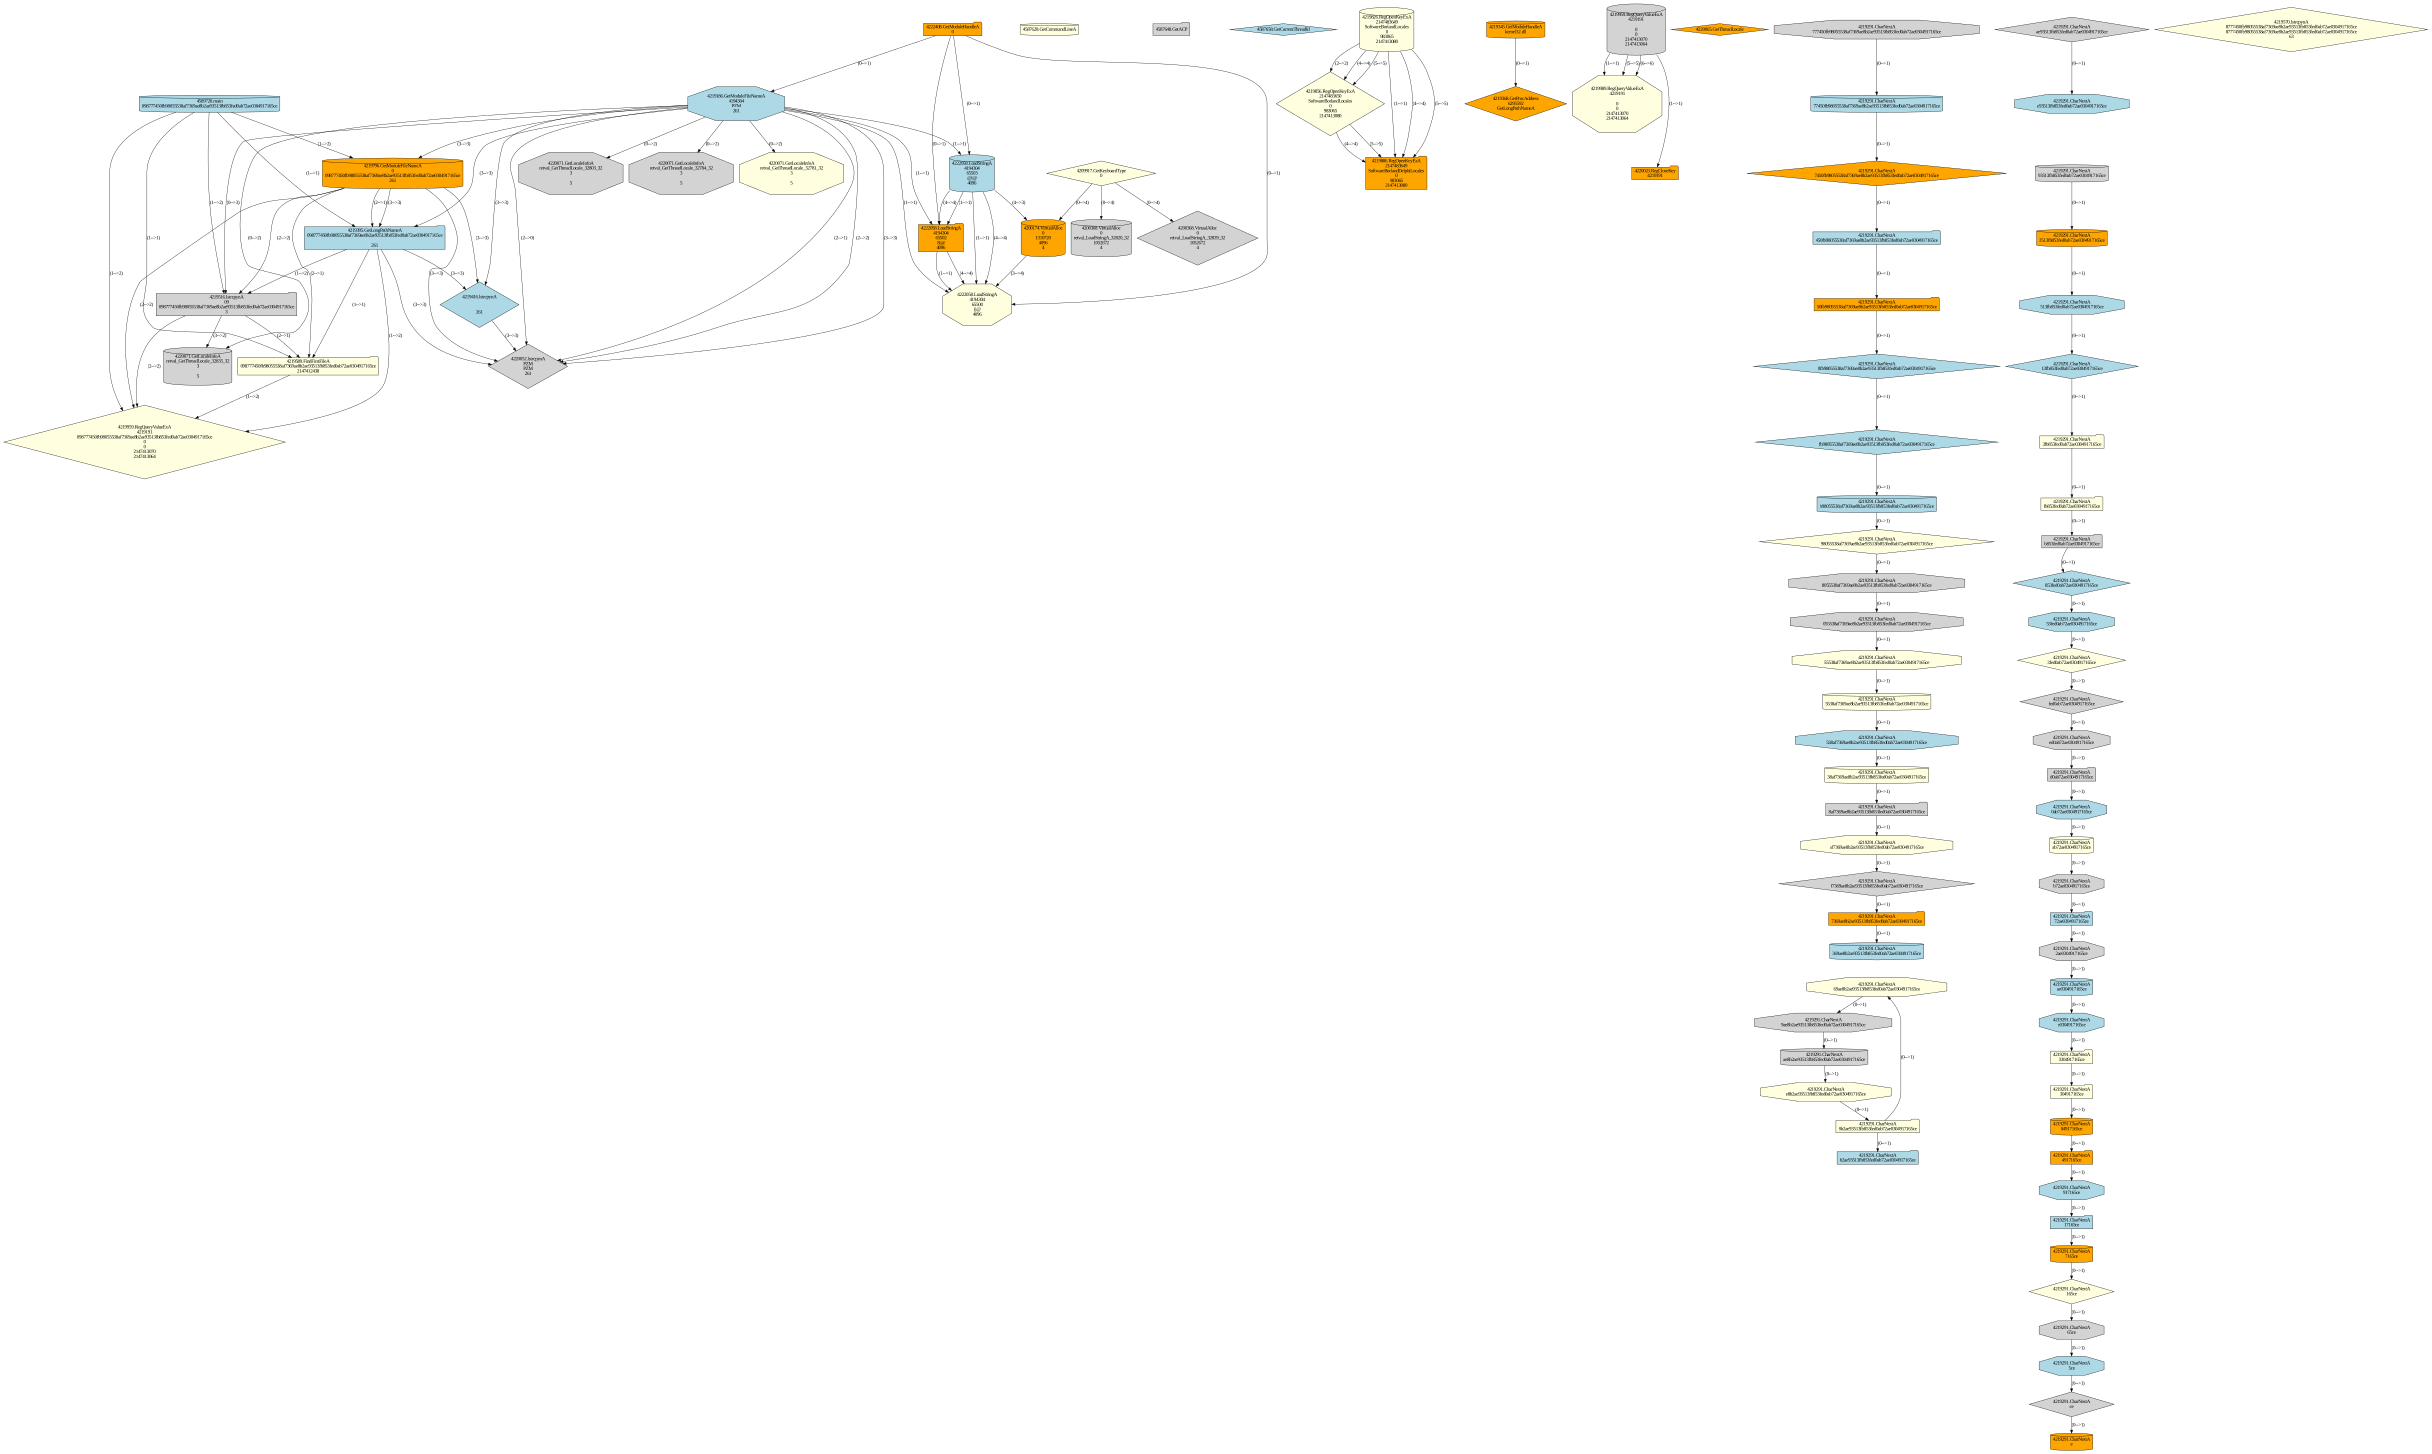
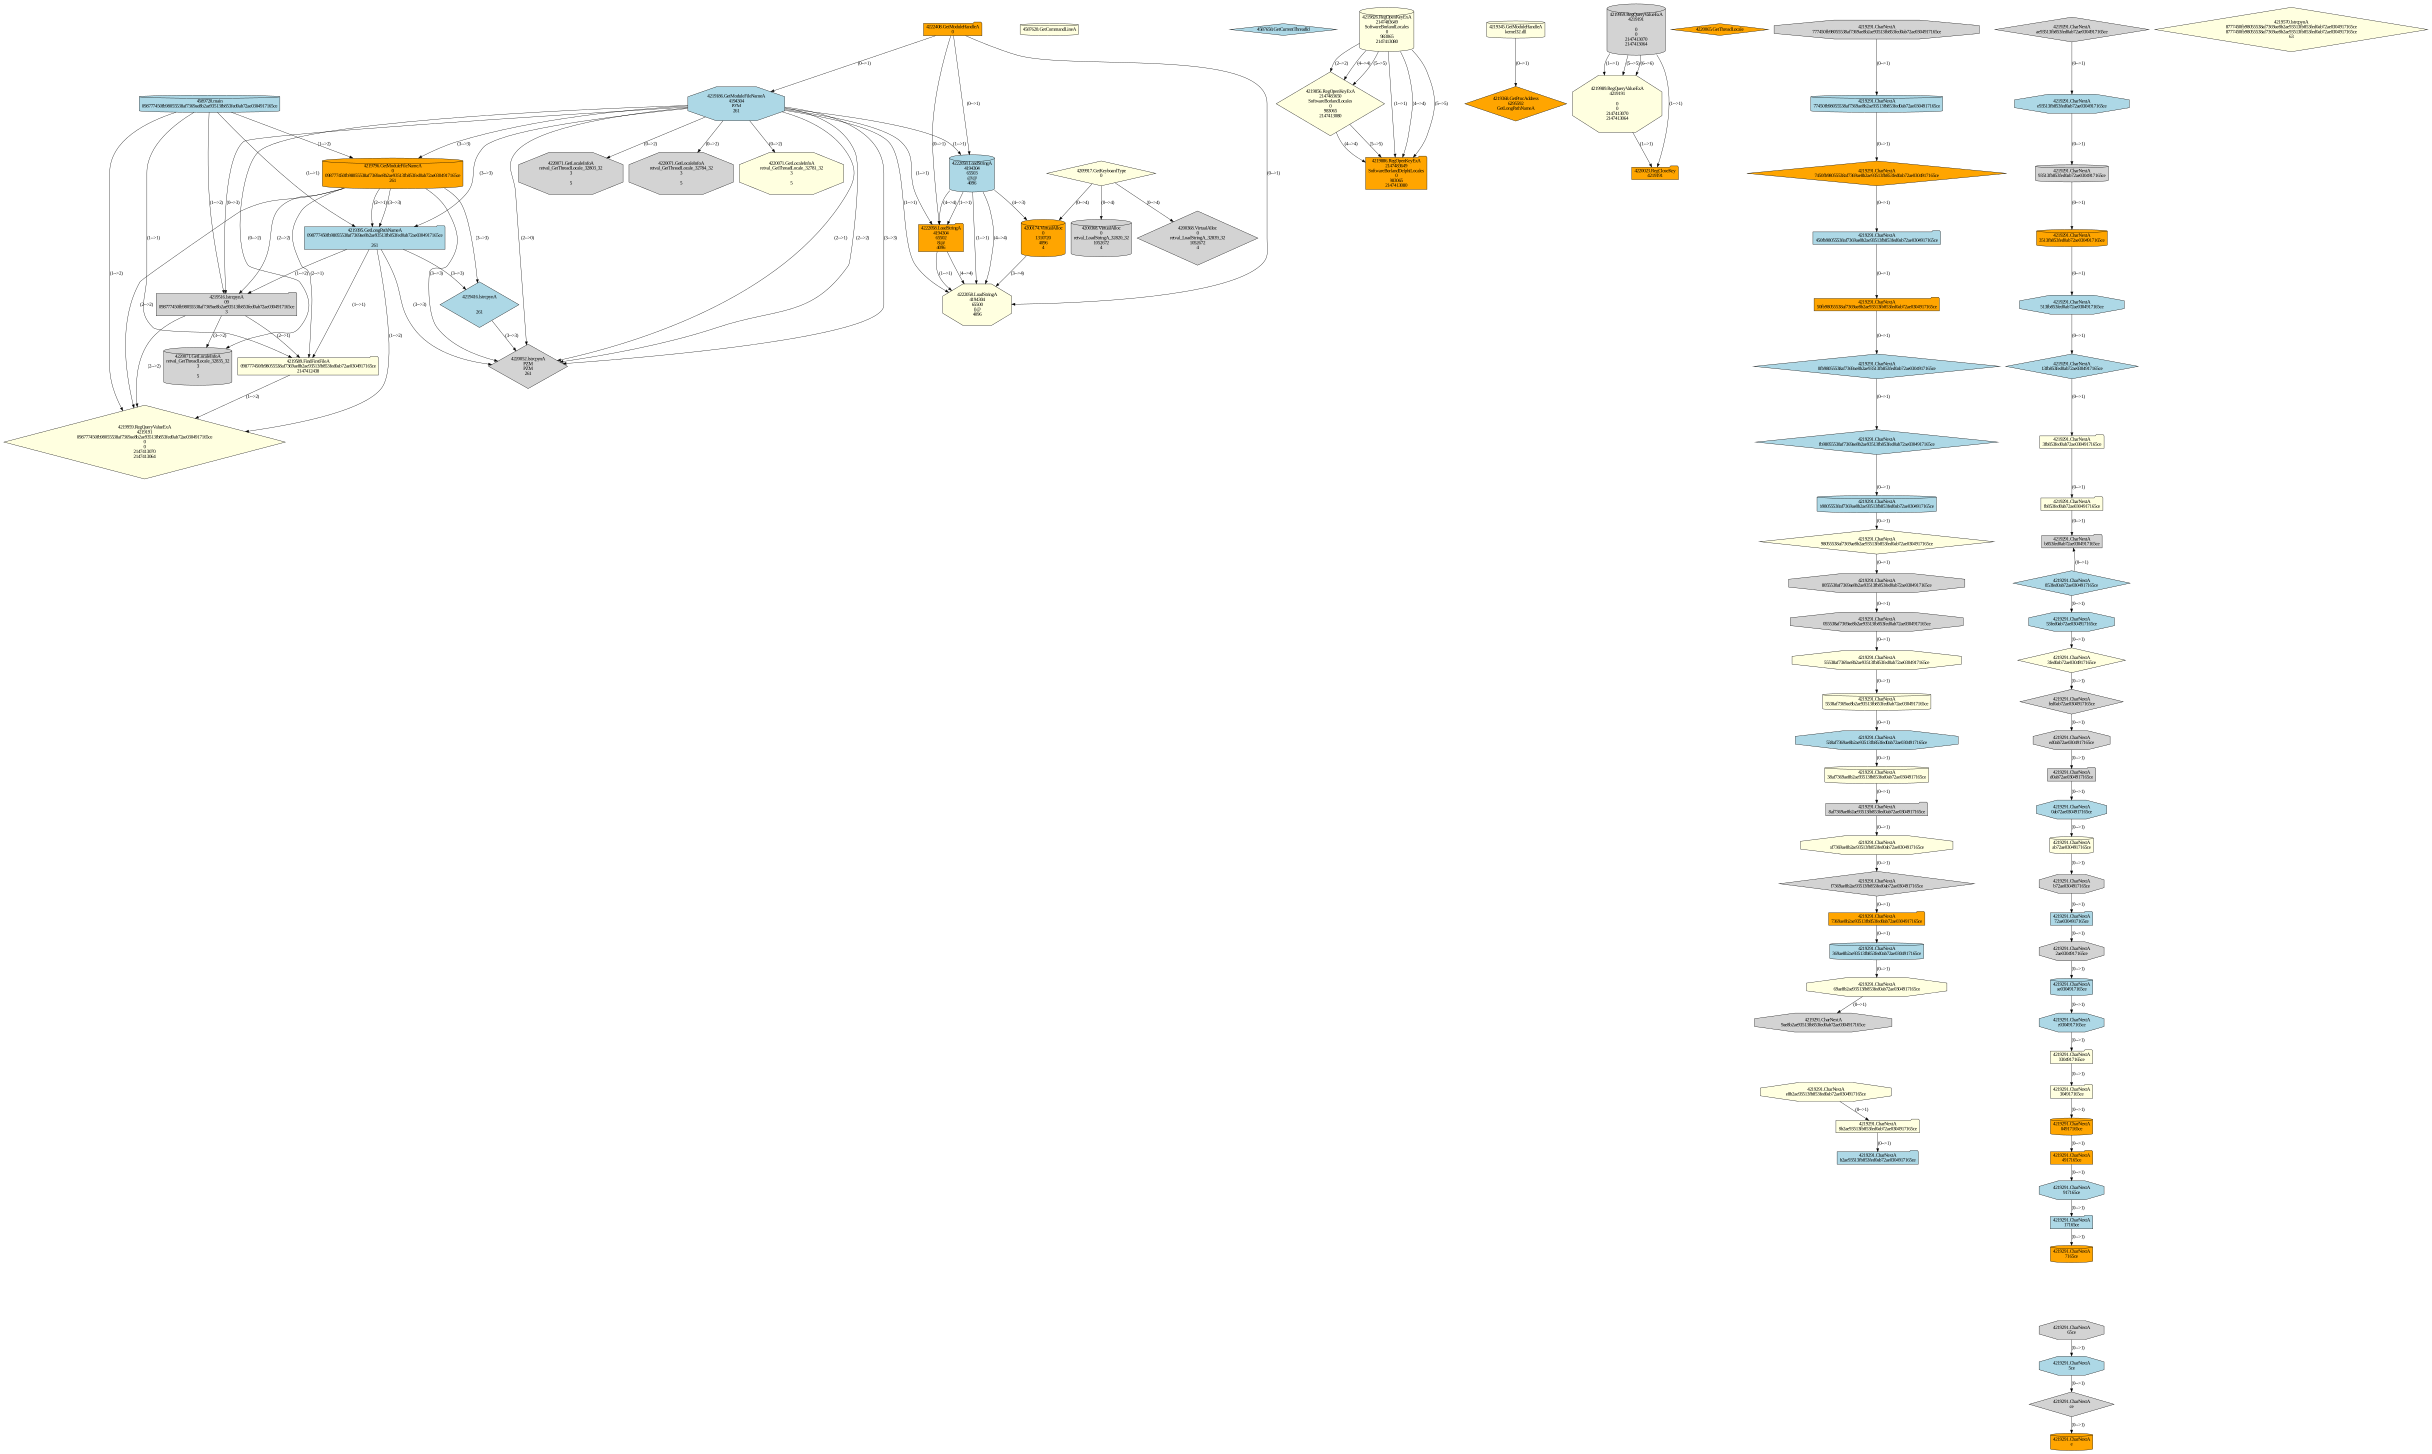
node "4587648.GetACP": removed
node "4219345.GetModuleHandleA kernel32.dll": fillcolor orange -> lightyellow
edge "4219186.GetModuleFileNameA 4194304 PZM 261" -> "4219416.lstrcpynA 261": removed, label "(3-->3)"
edge "4219291.CharNextA e93513fb853fed0ab72ae0304917165ce" -> "4219291.CharNextA 93513fb853fed0ab72ae0304917165ce": added, label "(0-->1)"
edge "4219989.RegQueryValueExA 4219191 0 0 2147413070 2147413064" -> "4220023.RegCloseKey 4219191": added, label "(1-->1)"
edge "4219291.CharNextA b853fed0ab72ae0304917165ce" -> "4219291.CharNextA 853fed0ab72ae0304917165ce": reversed
node "4219291.CharNextA ae8b2ae93513fb853fed0ab72ae0304917165ce": removed
edge "4219291.CharNextA 8b2ae93513fb853fed0ab72ae0304917165ce" -> "4219291.CharNextA 69ae8b2ae93513fb853fed0ab72ae0304917165ce": now "4219291.CharNextA 369ae8b2ae93513fb853fed0ab72ae0304917165ce" -> "4219291.CharNextA 69ae8b2ae93513fb853fed0ab72ae0304917165ce"
node "4219291.CharNextA 165ce": removed
